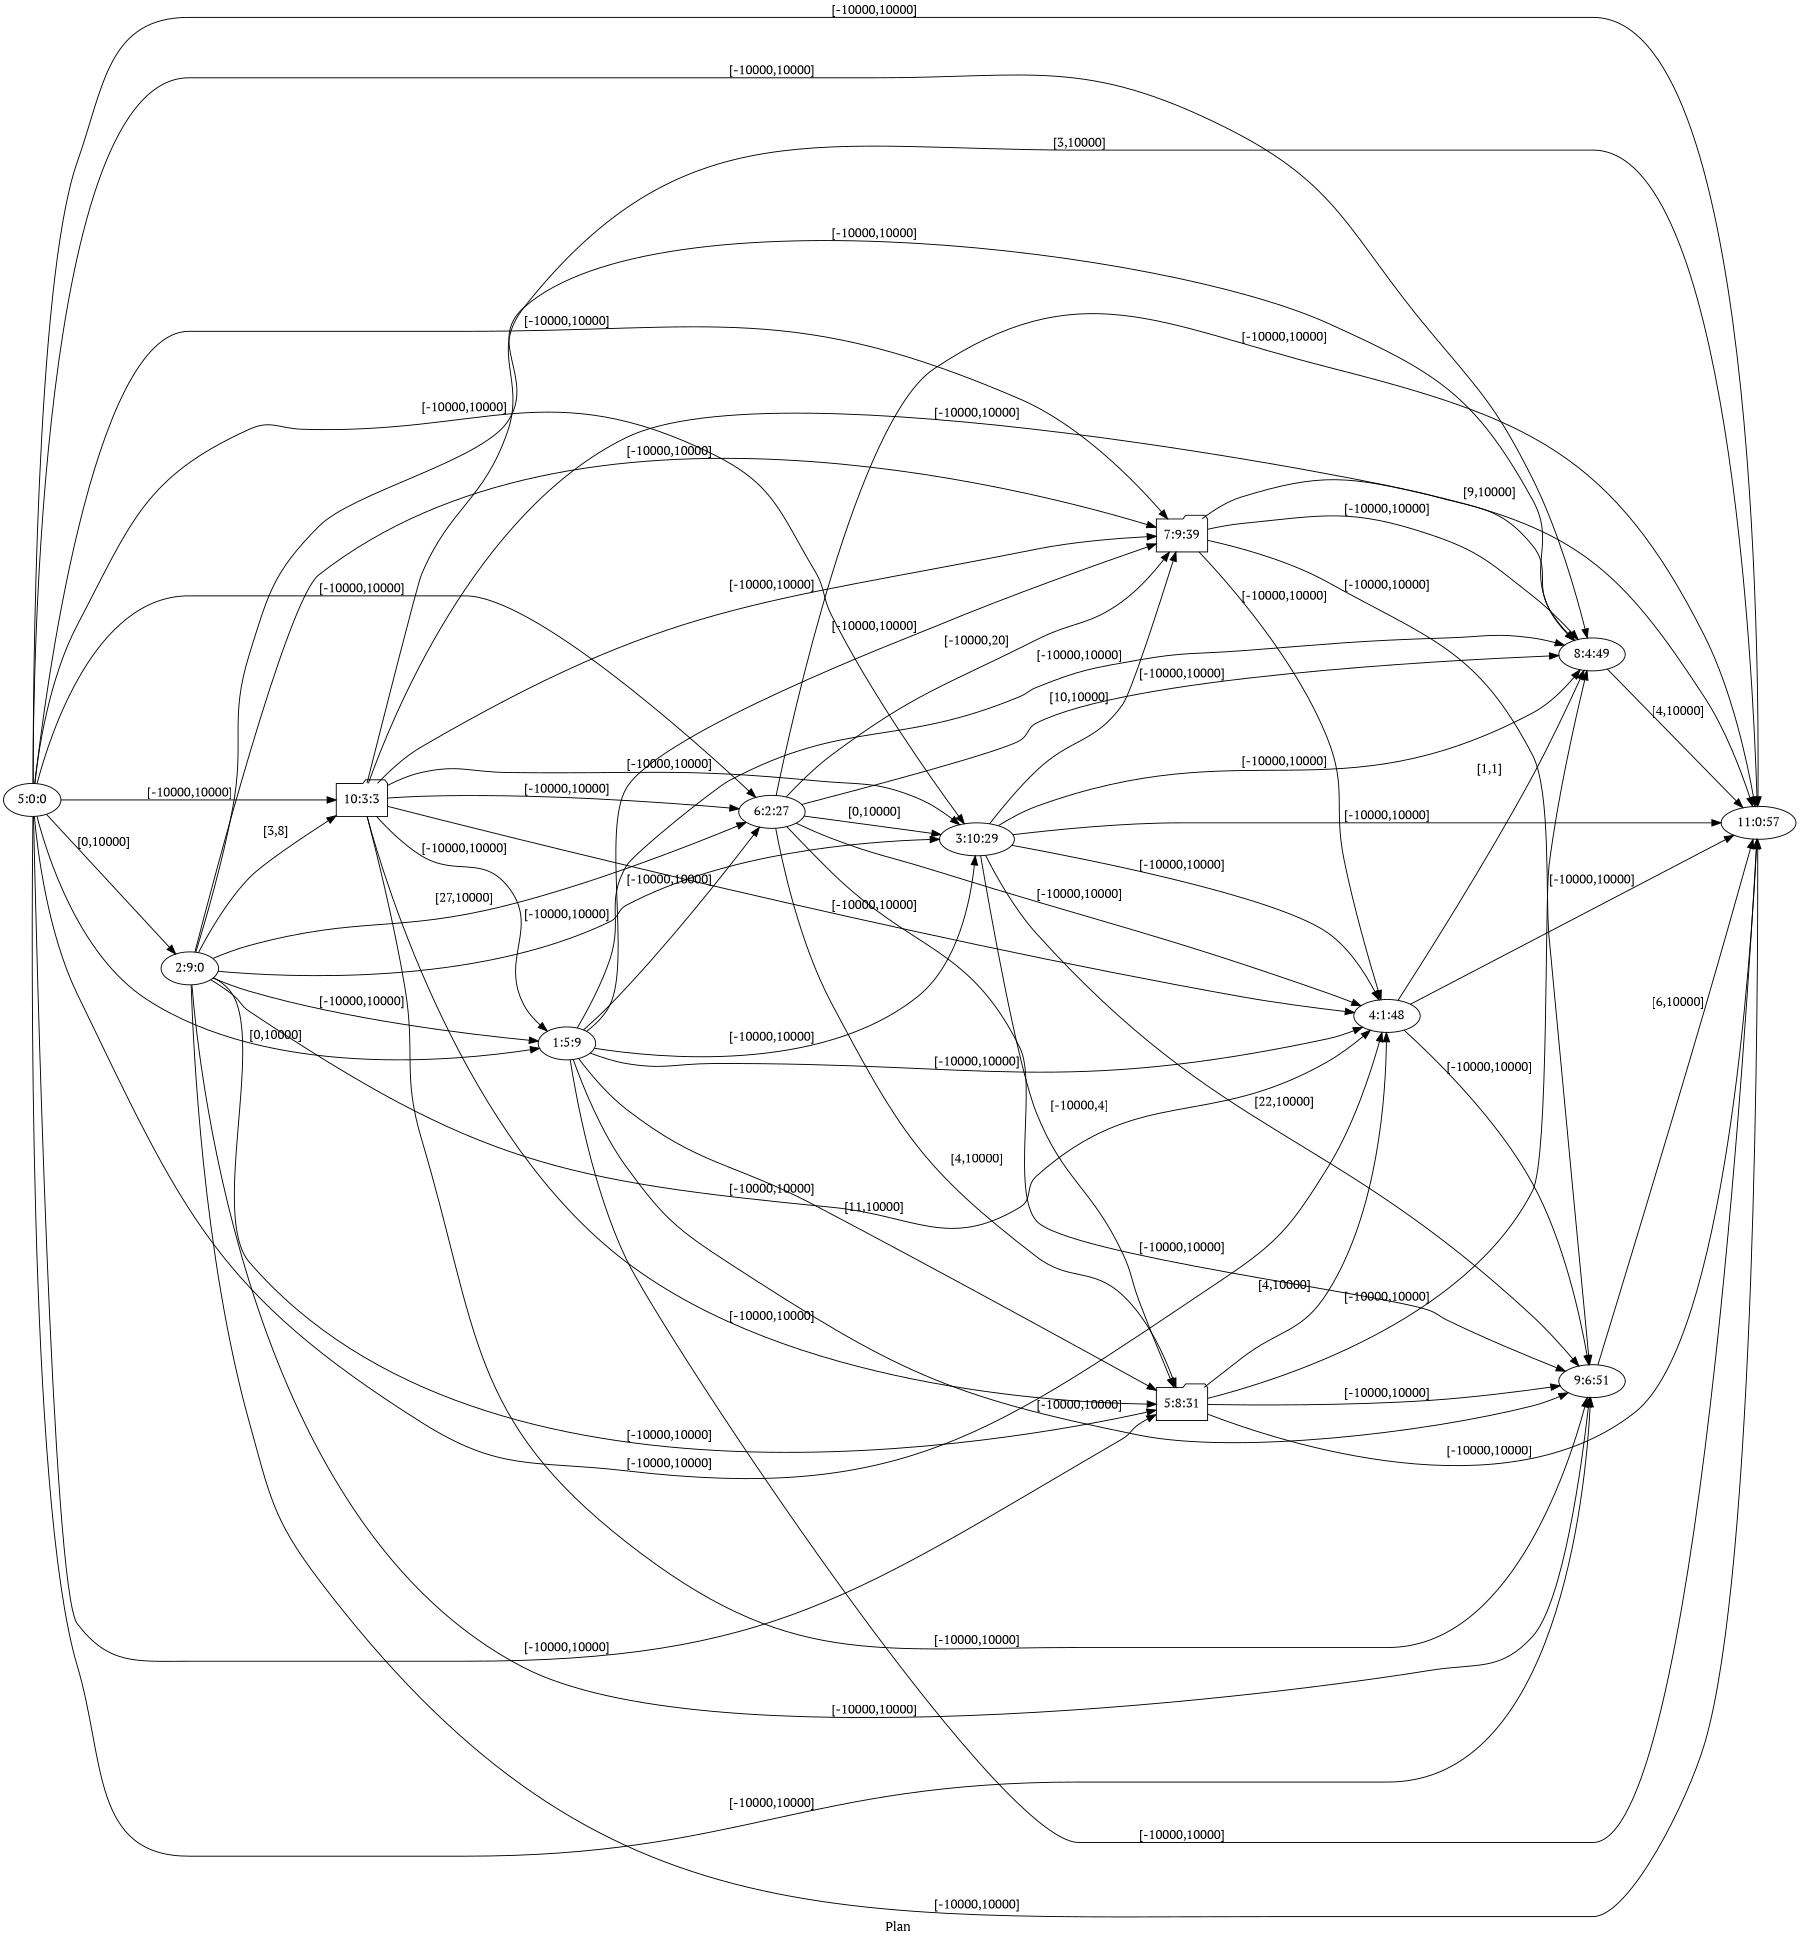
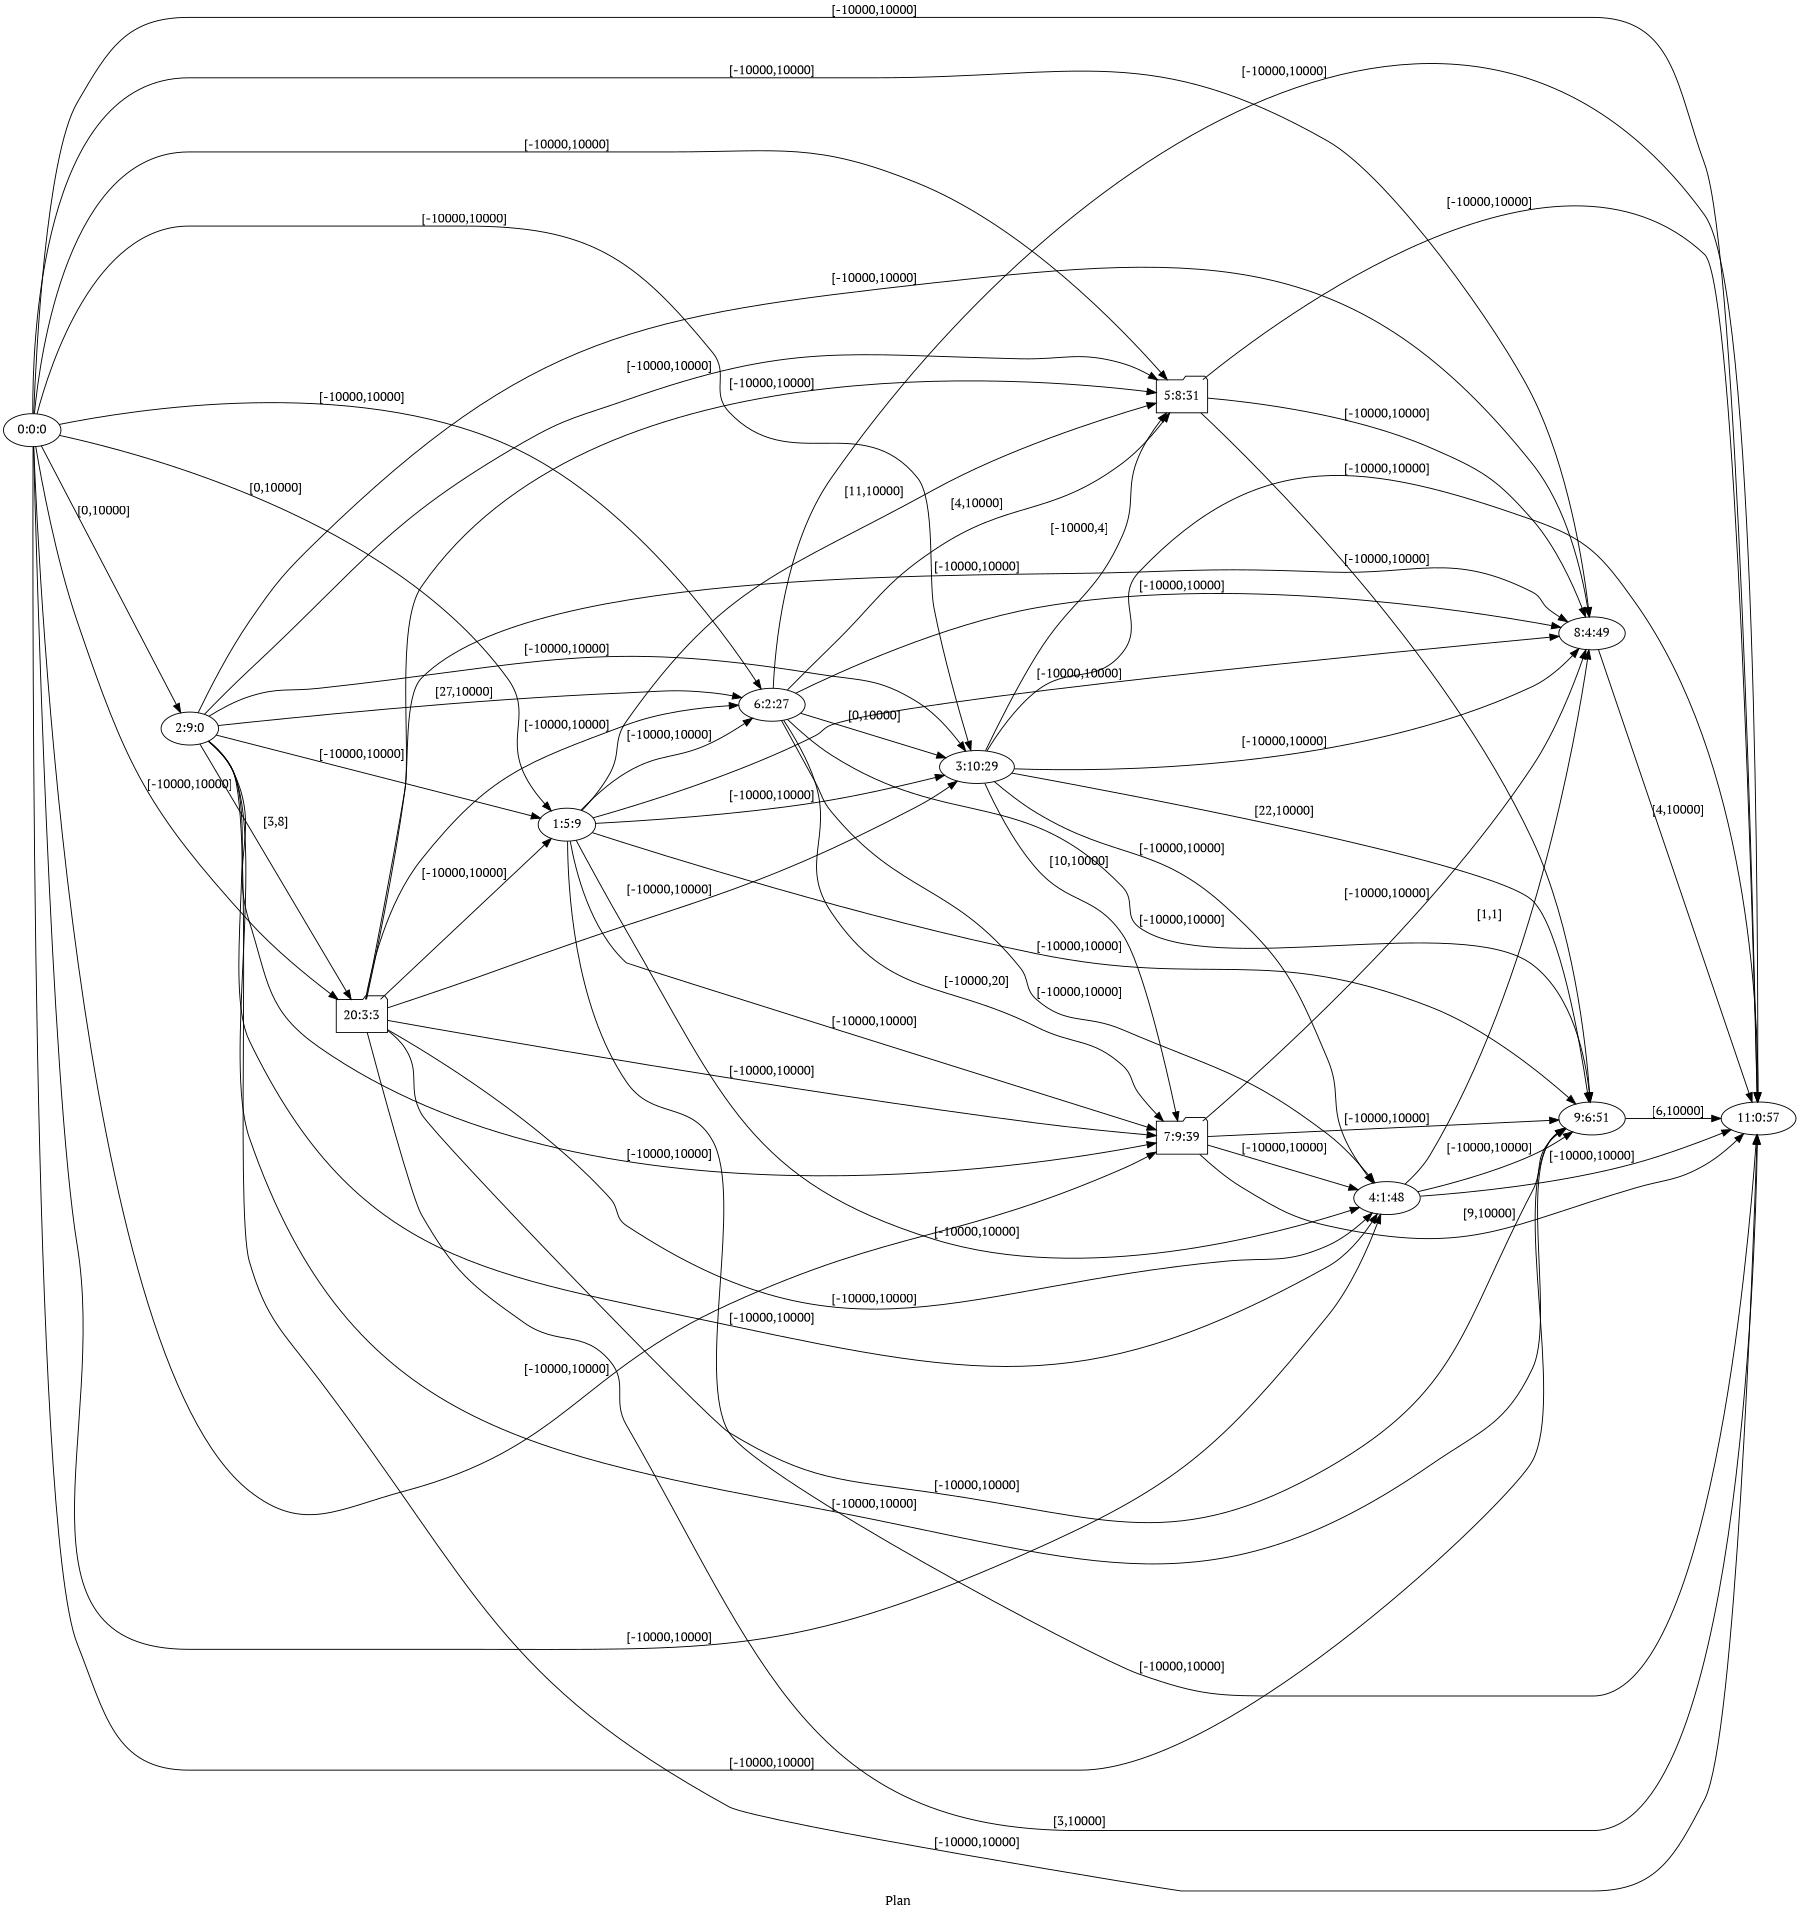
node "5:0:0": label "5:0:0" -> "0:0:0"
node "10:3:3": label "10:3:3" -> "20:3:3"
edge "5:8:31" -> "4:1:48": removed, label "[4,10000]"
